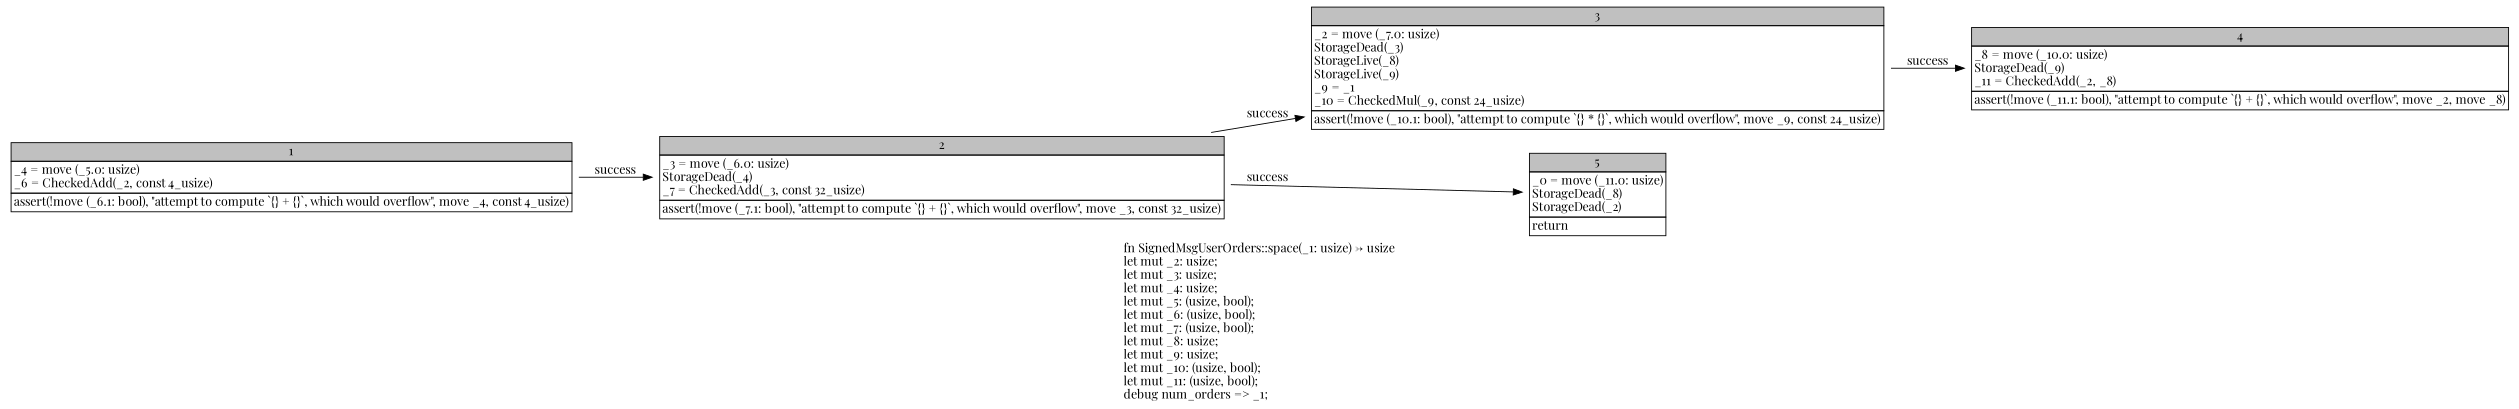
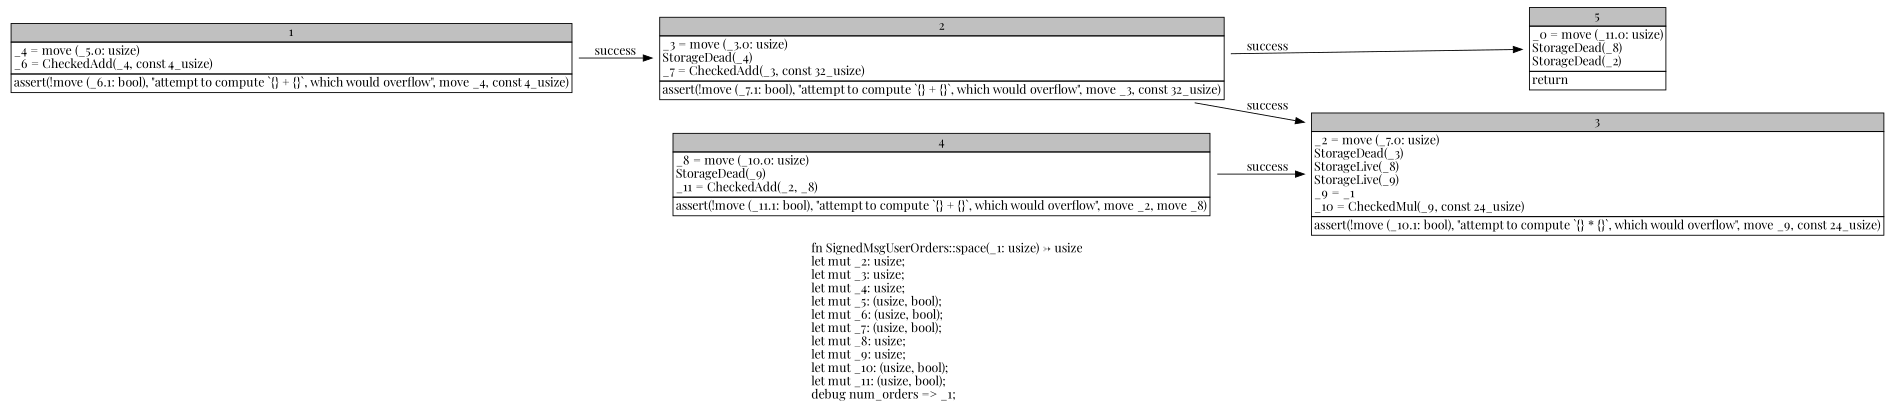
edge "3" -> "4": reversed
node "2": text "_3 = move (_6.0: usize)" -> "_3 = move (_3.0: usize)"
node "1": text "_6 = CheckedAdd(_2, const 4_usize)" -> "_6 = CheckedAdd(_4, const 4_usize)"
